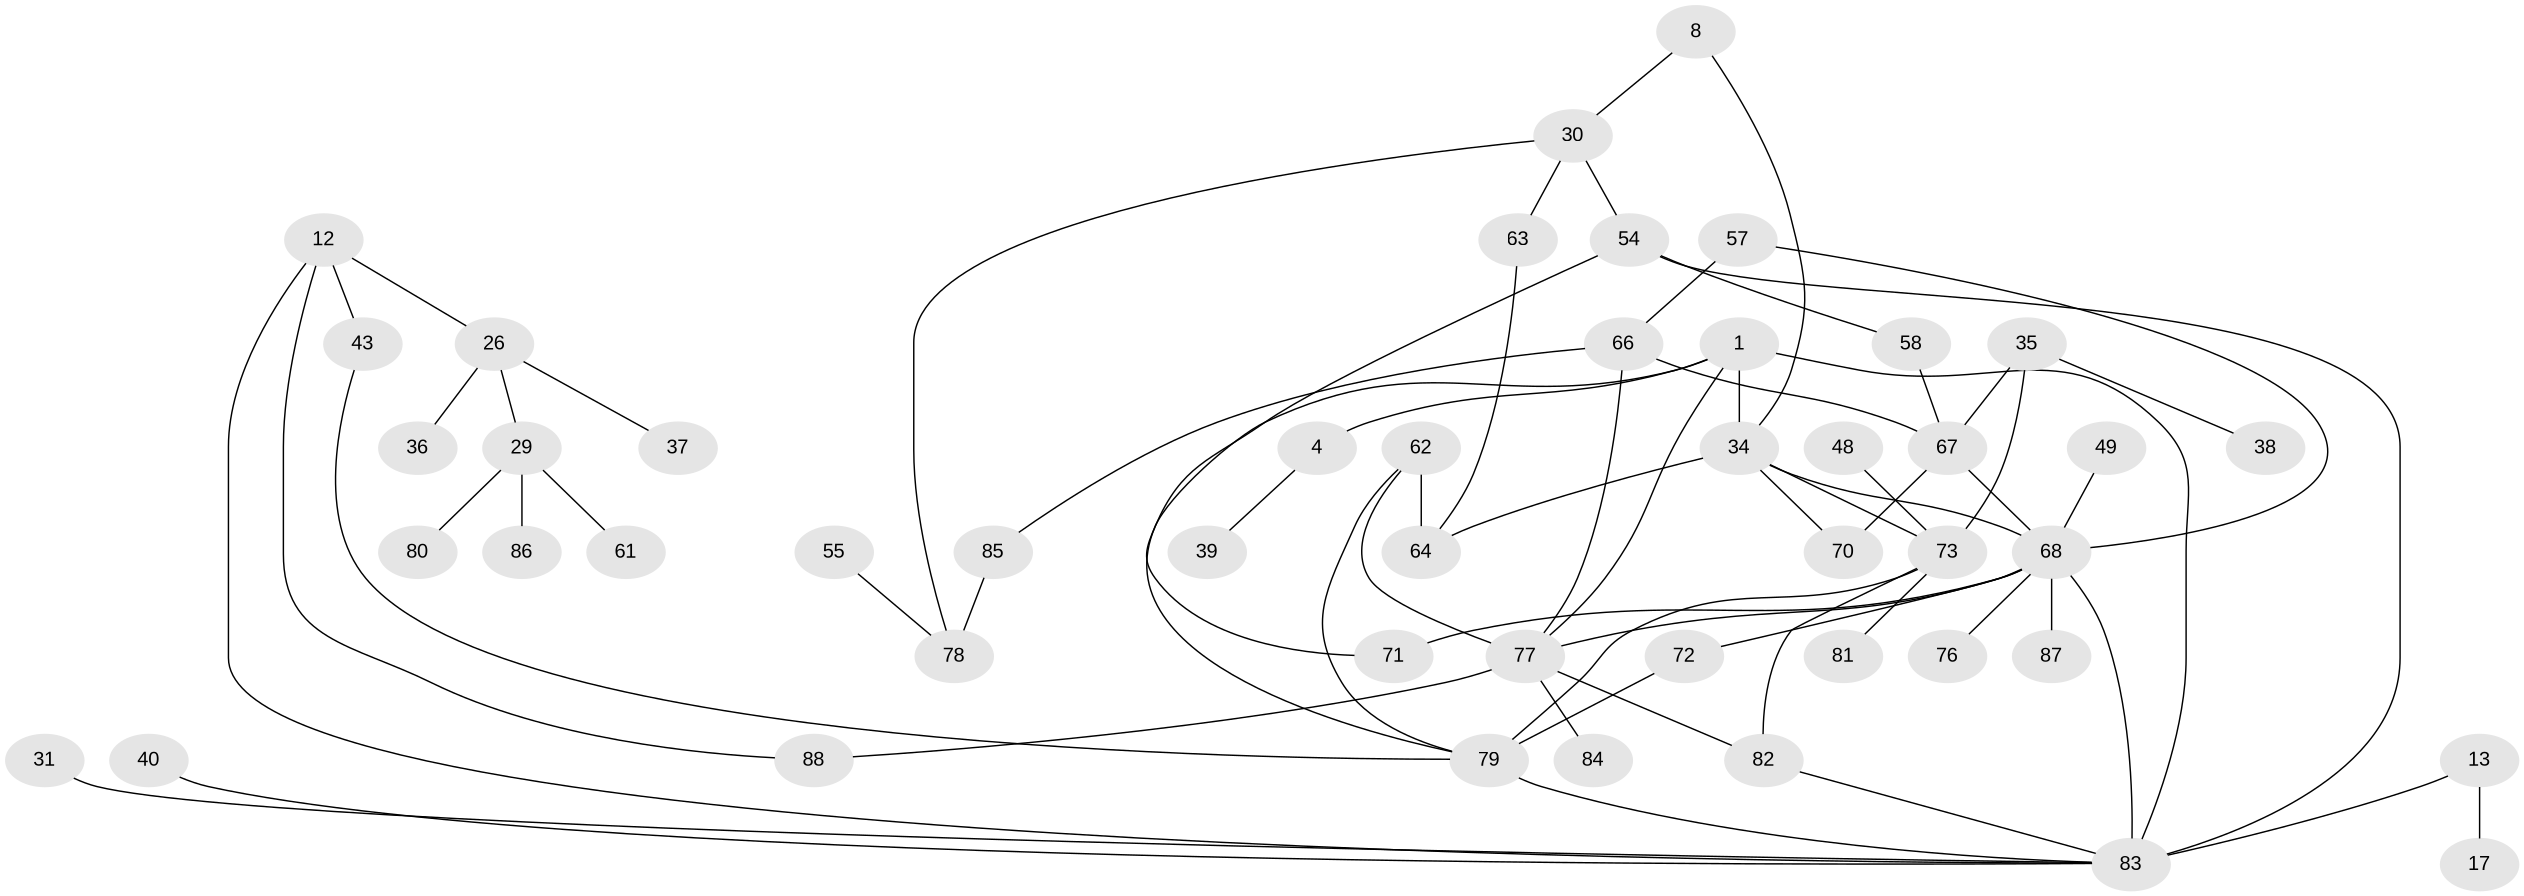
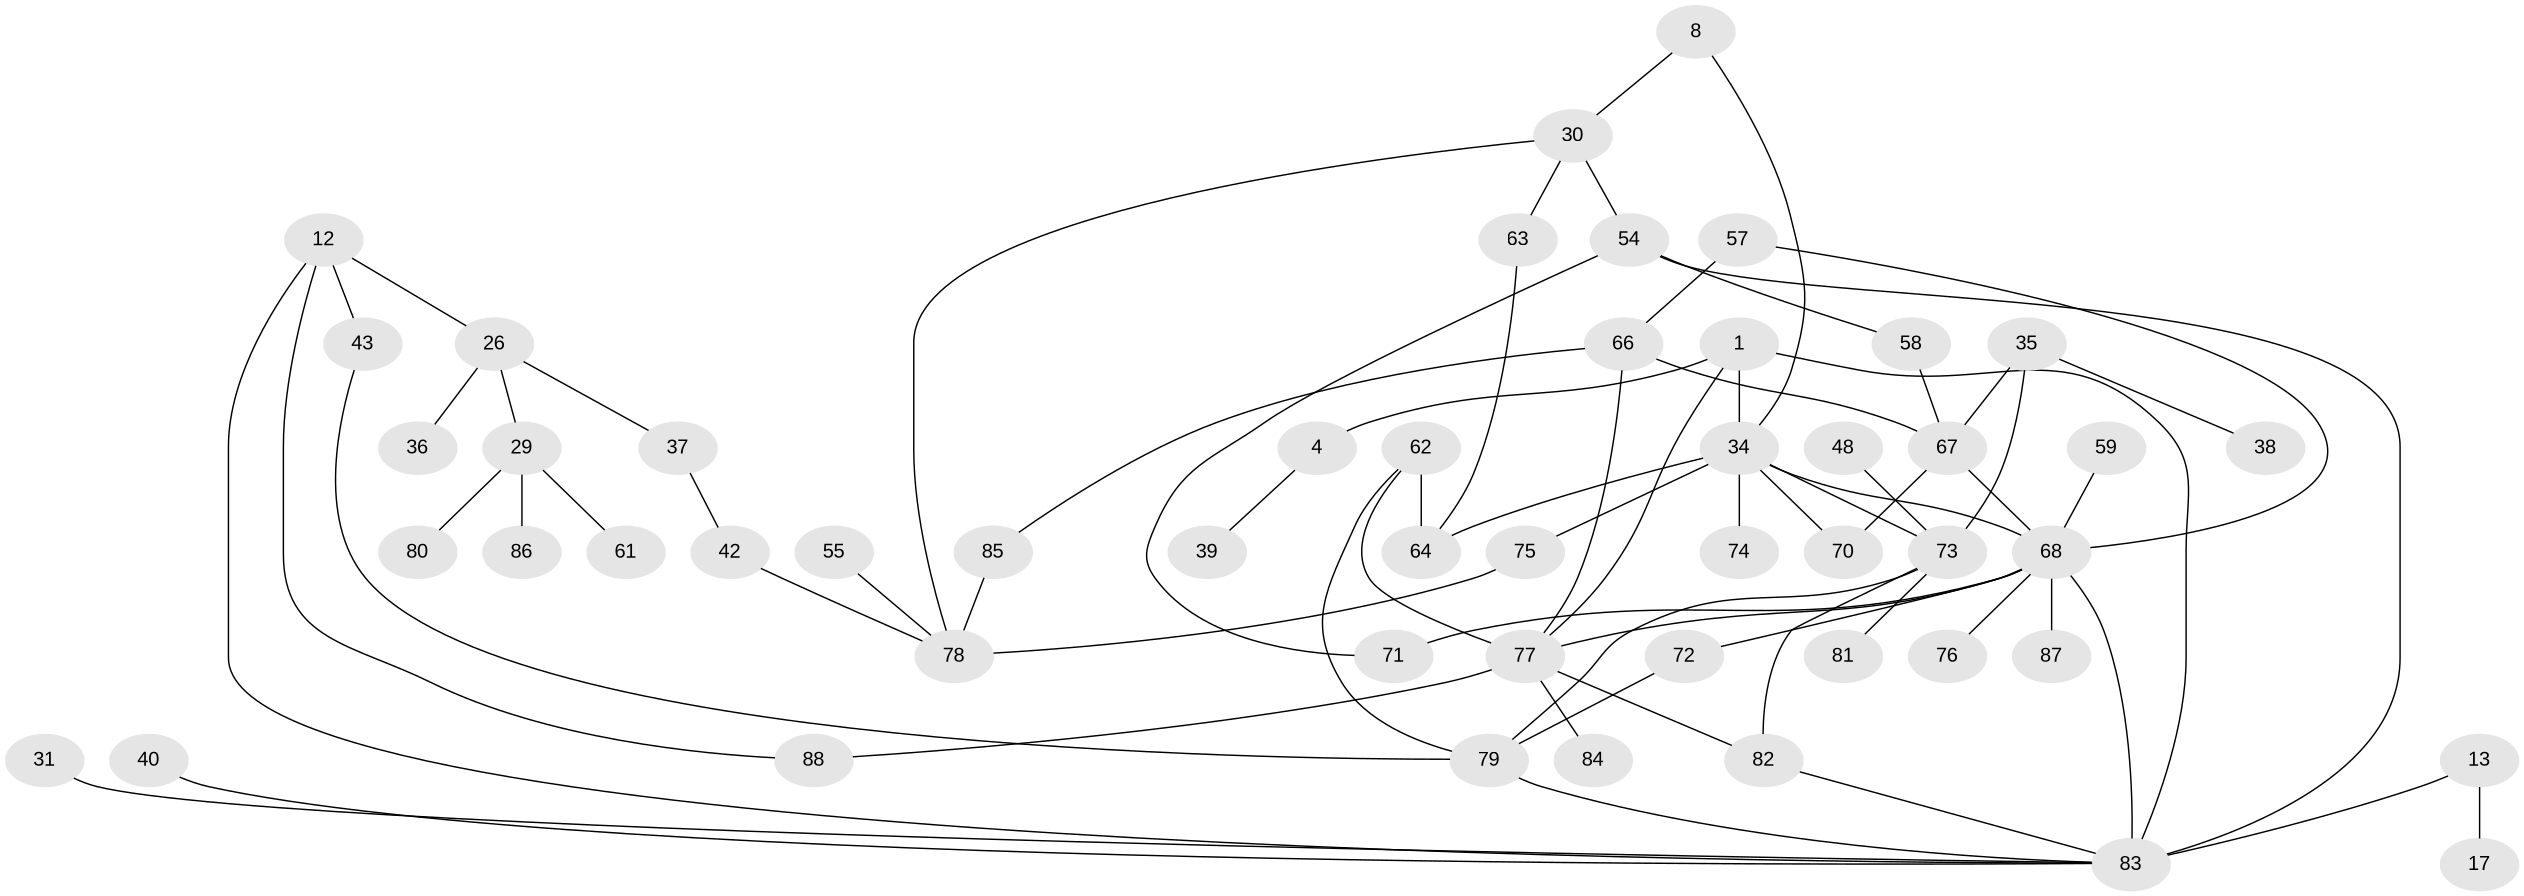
node "49": label "49" -> "59"
node "42": added
node "75": added
node "74": added
edge "1" -- "79": removed
